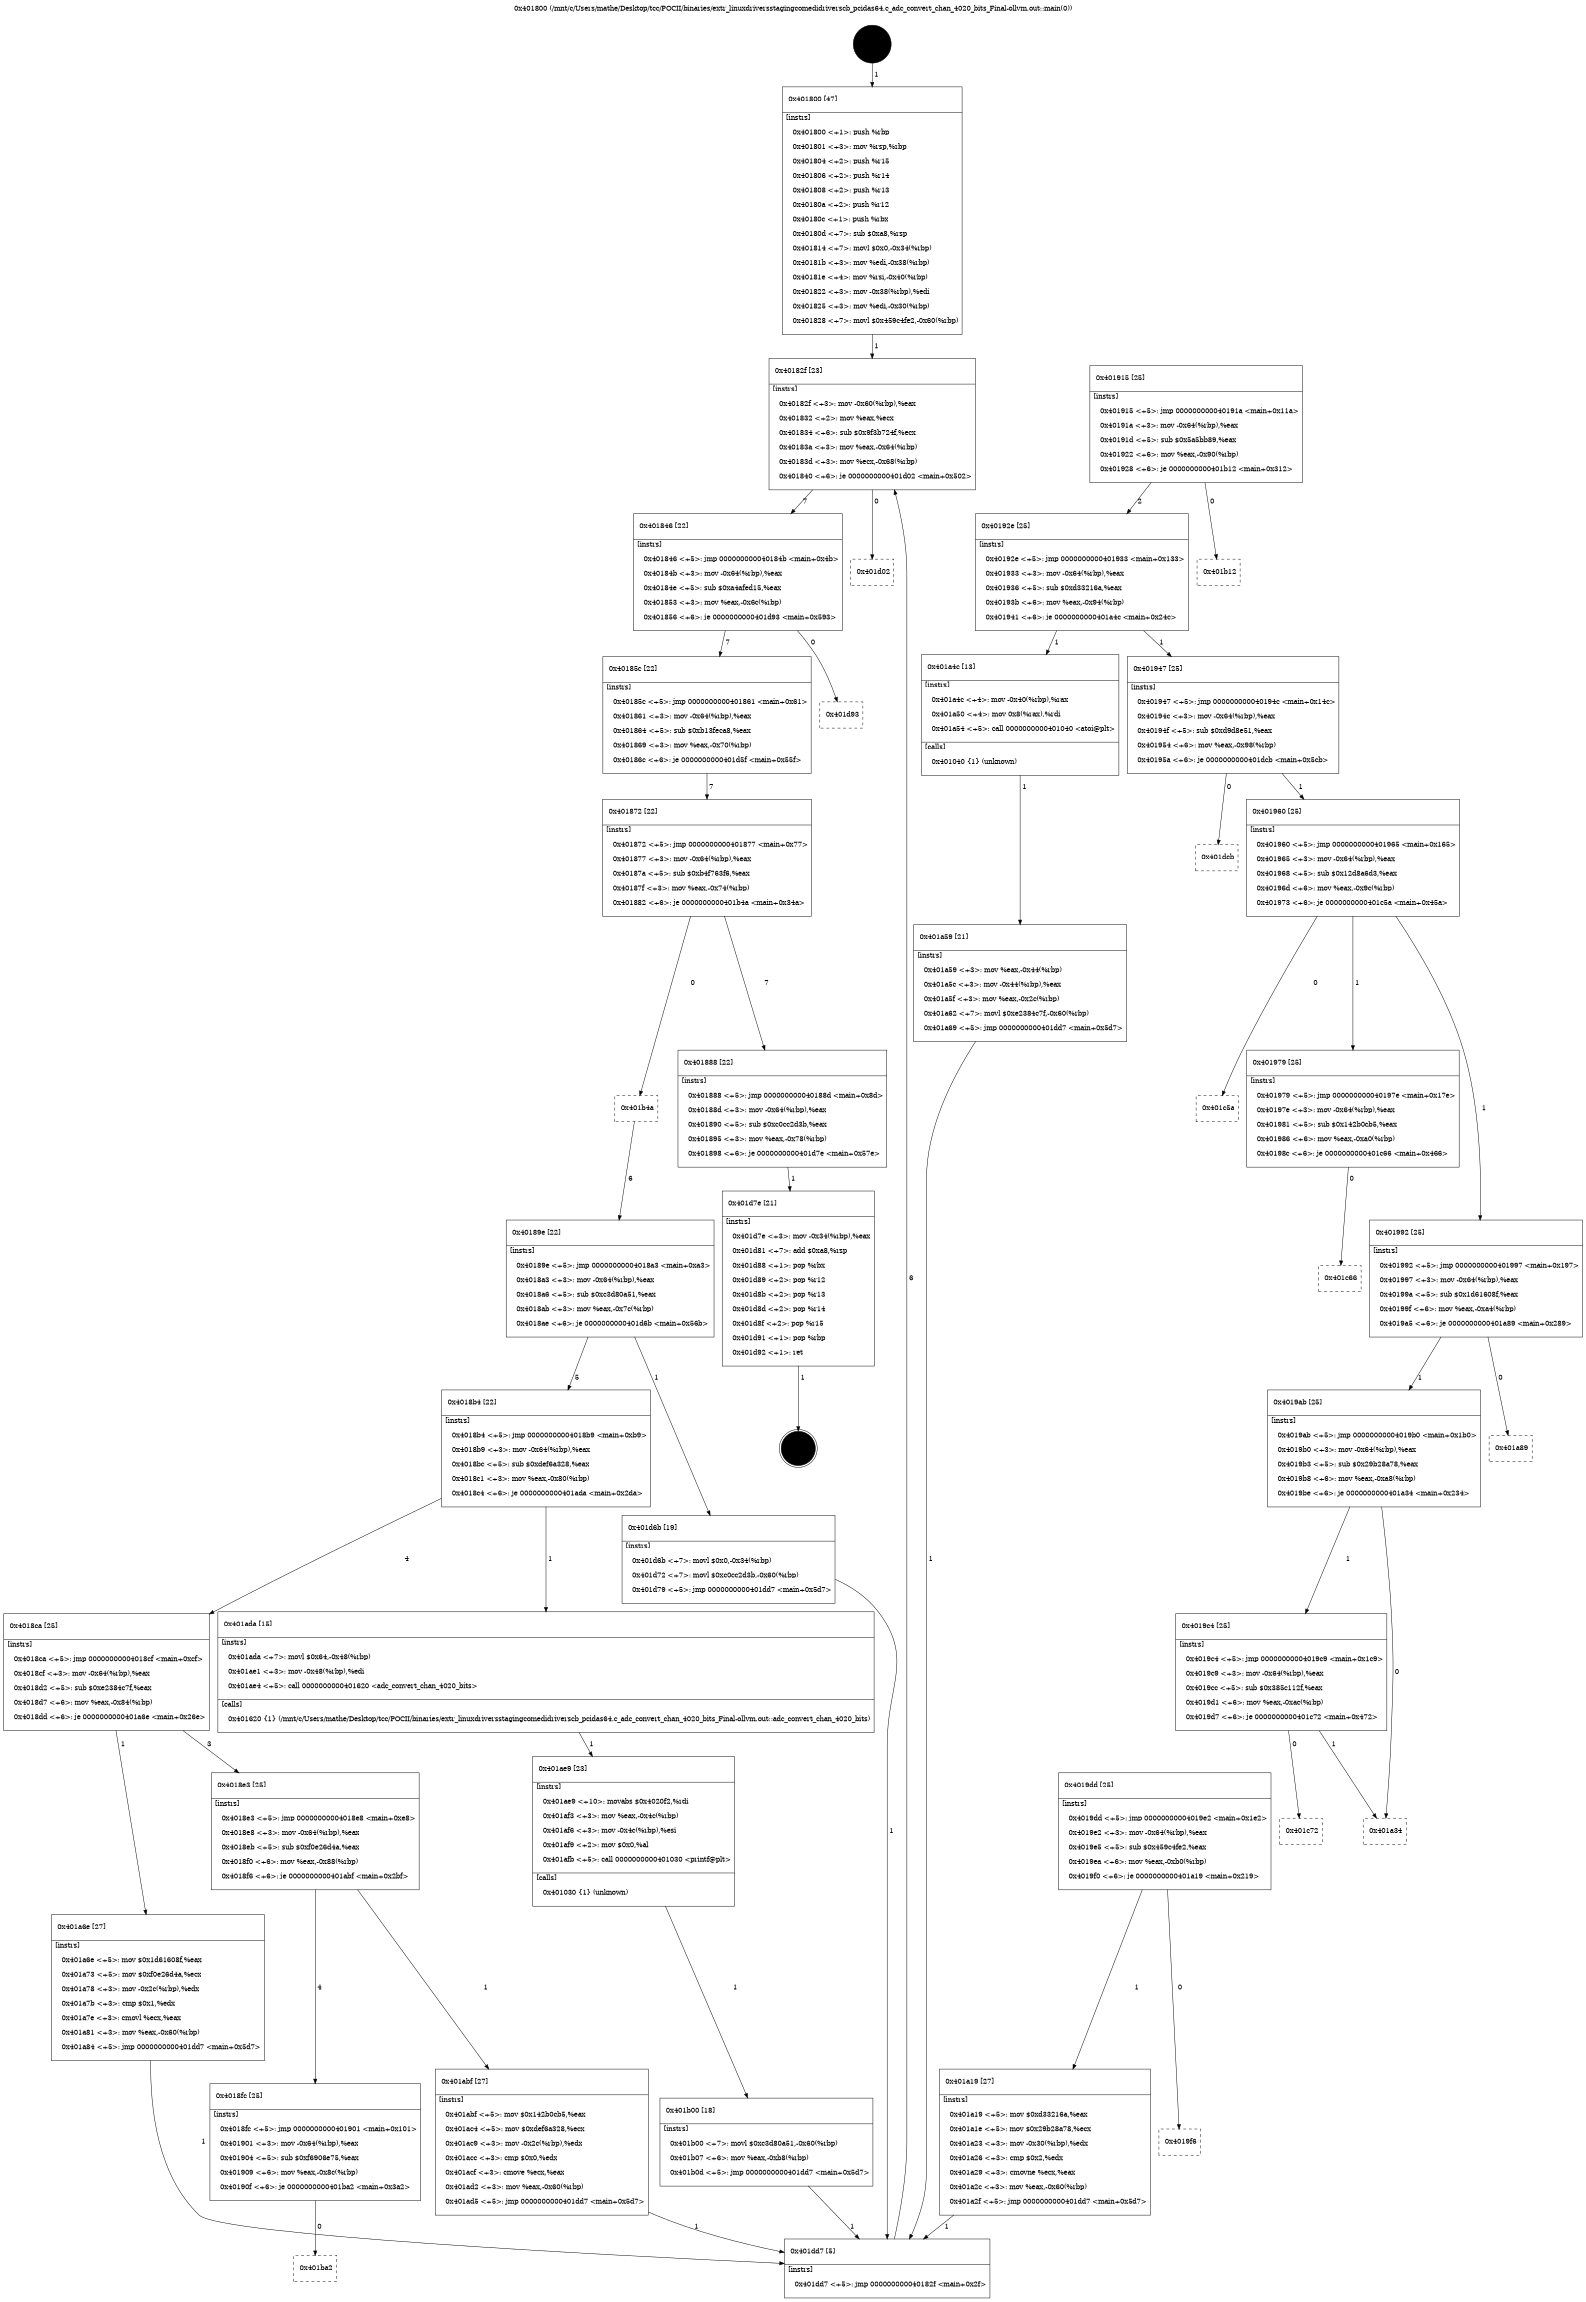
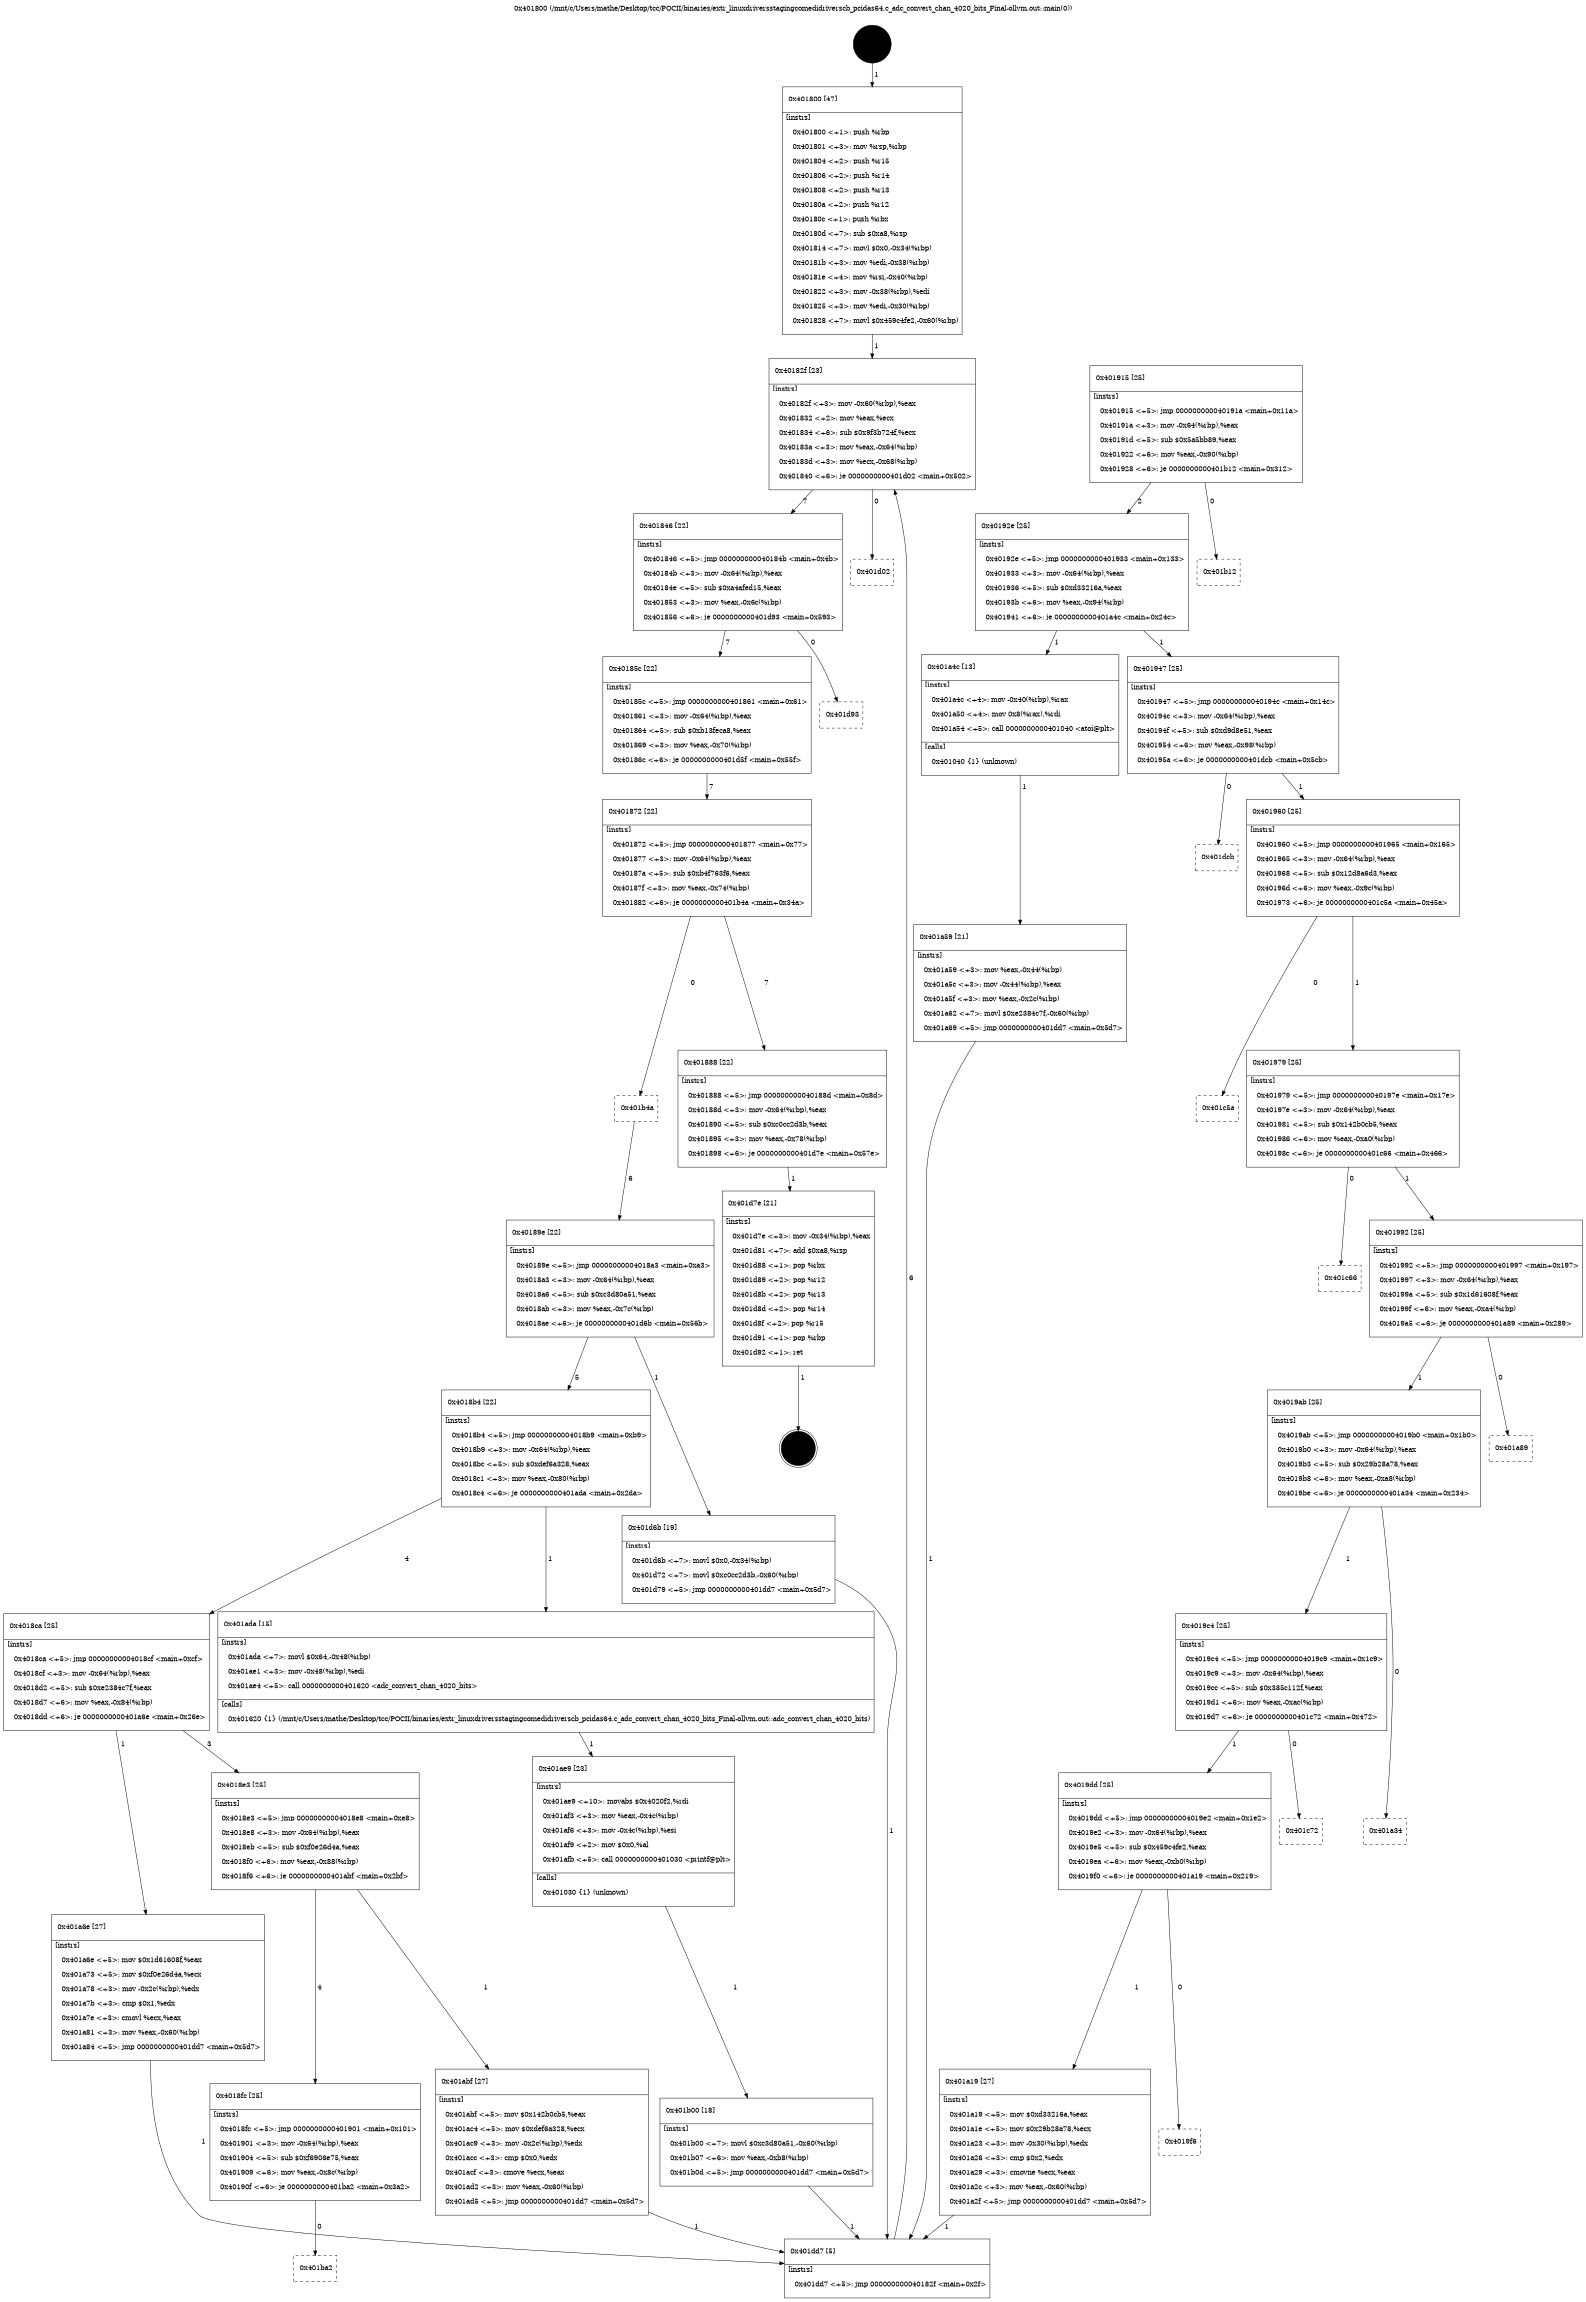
edge "0x401960 [25]" -> "0x401992 [25]": now "0x401979 [25]" -> "0x401992 [25]"
edge "0x4019c4 [25]" -> "0x401a34": now "0x4019c4 [25]" -> "0x4019dd [25]"
